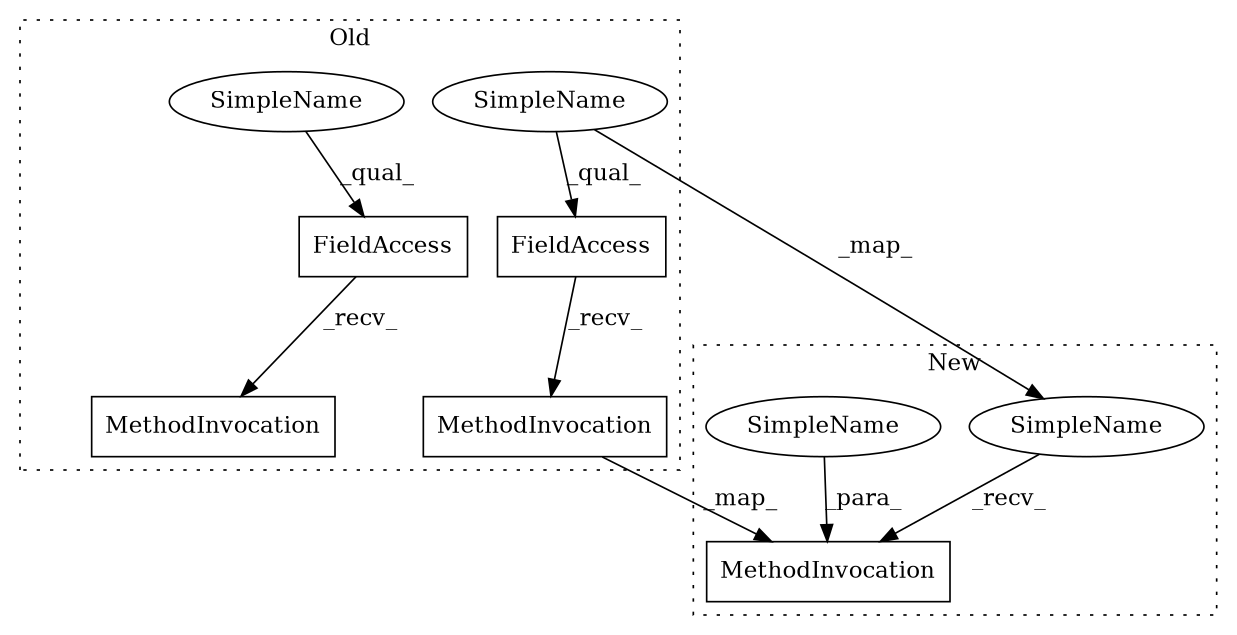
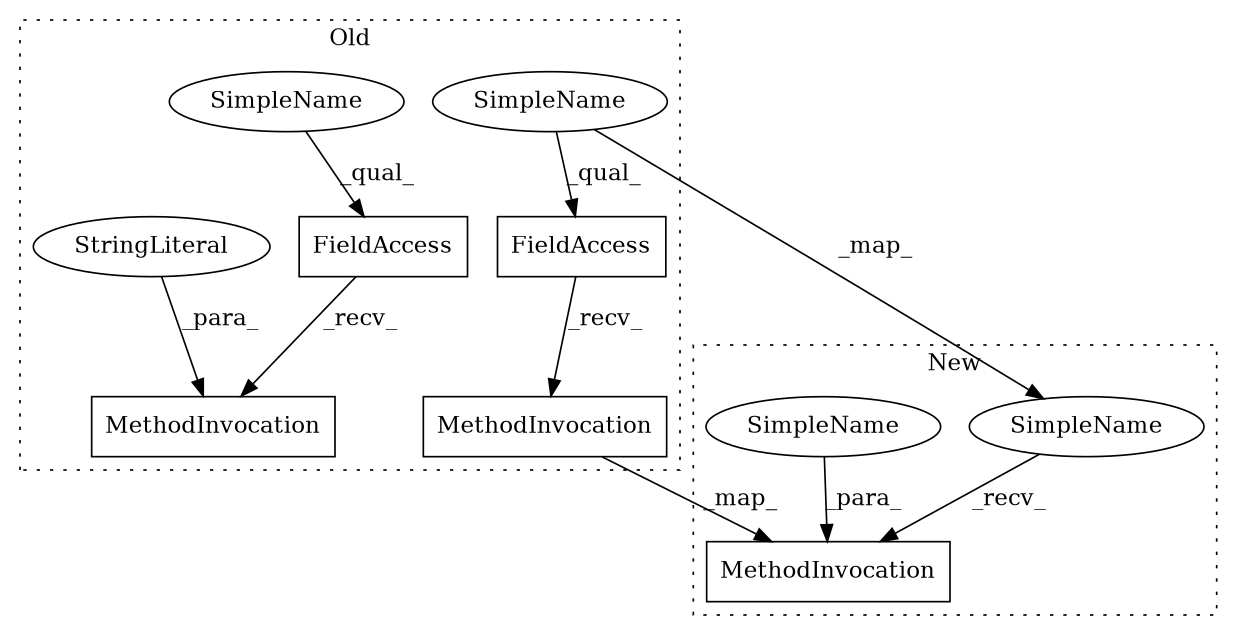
node "StringLiteral": added
